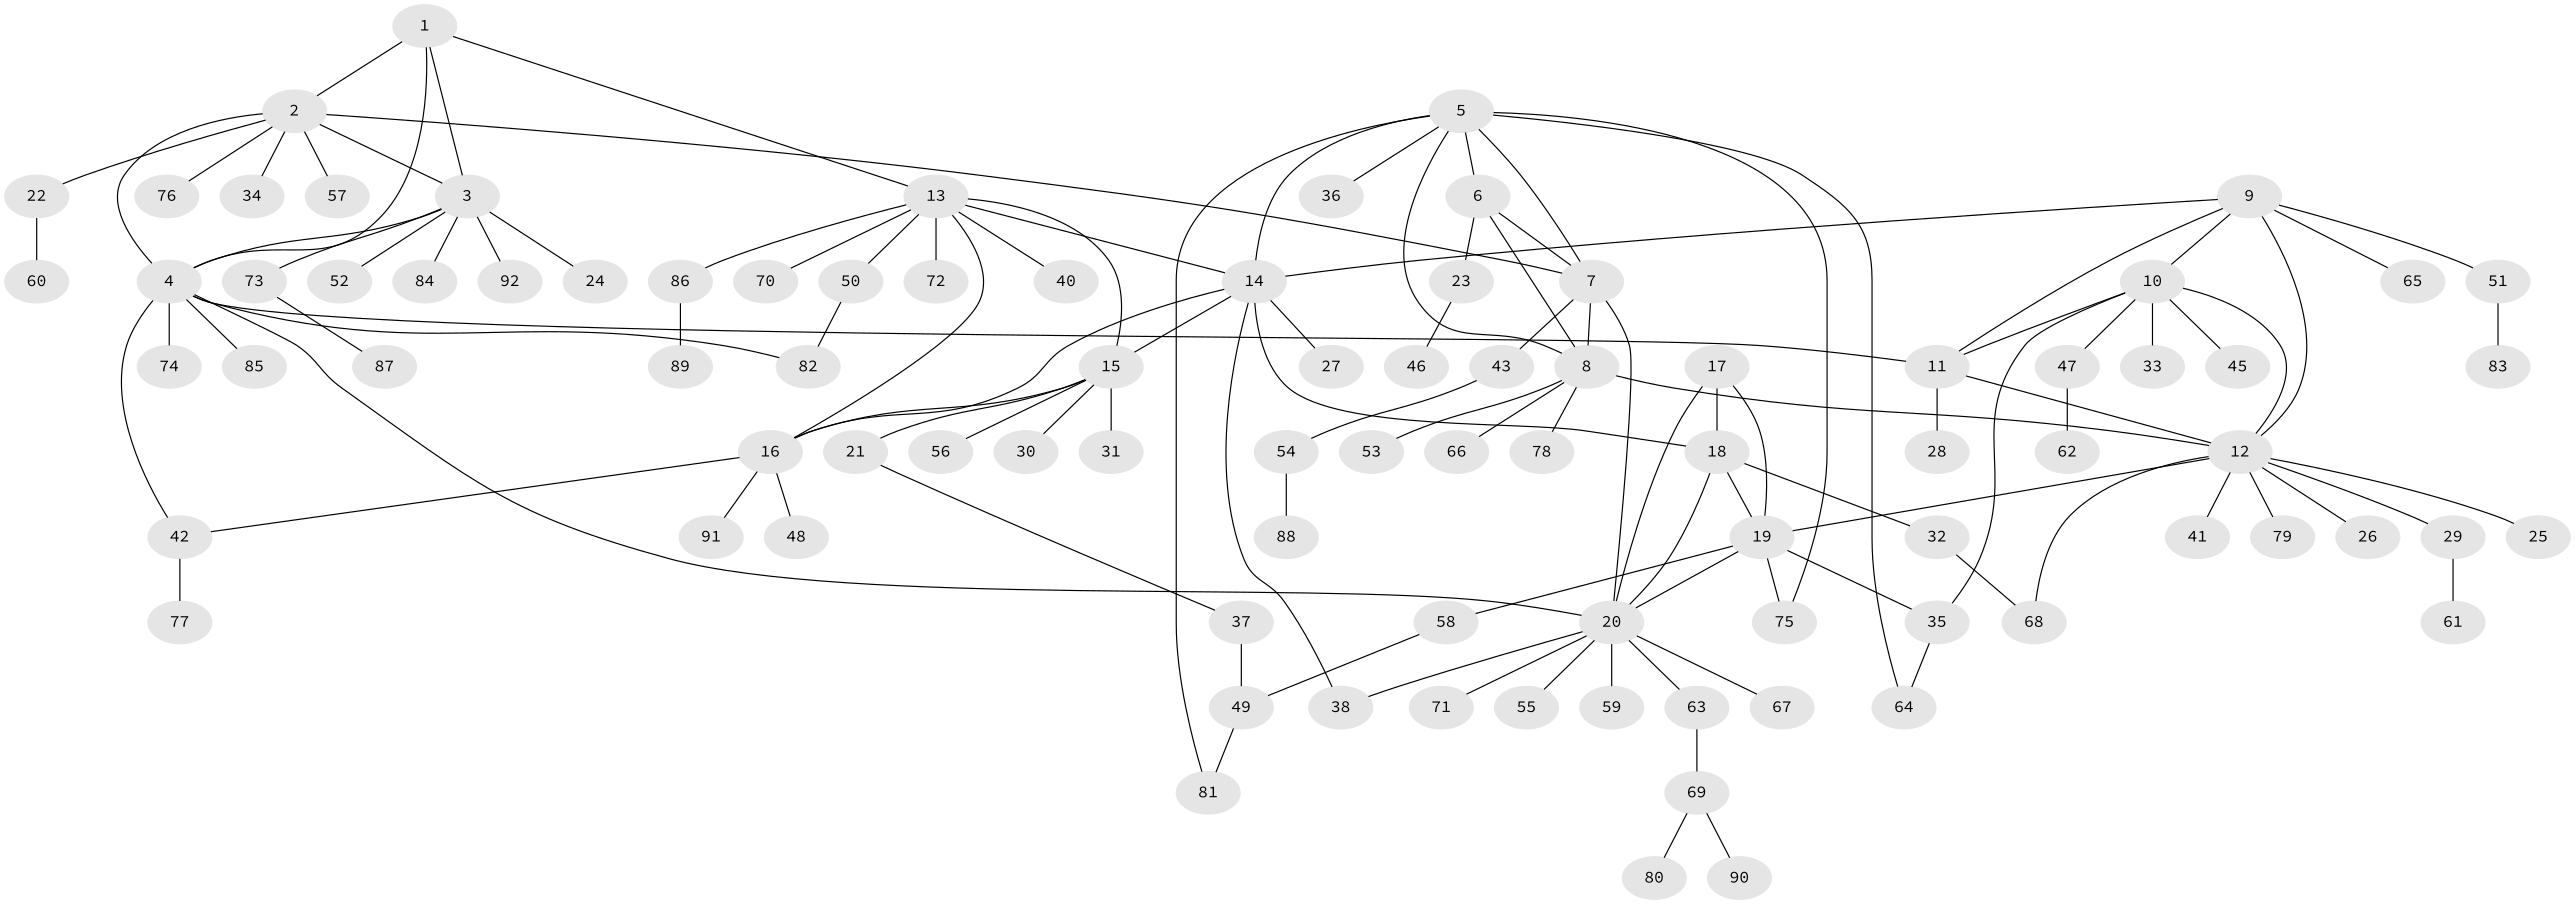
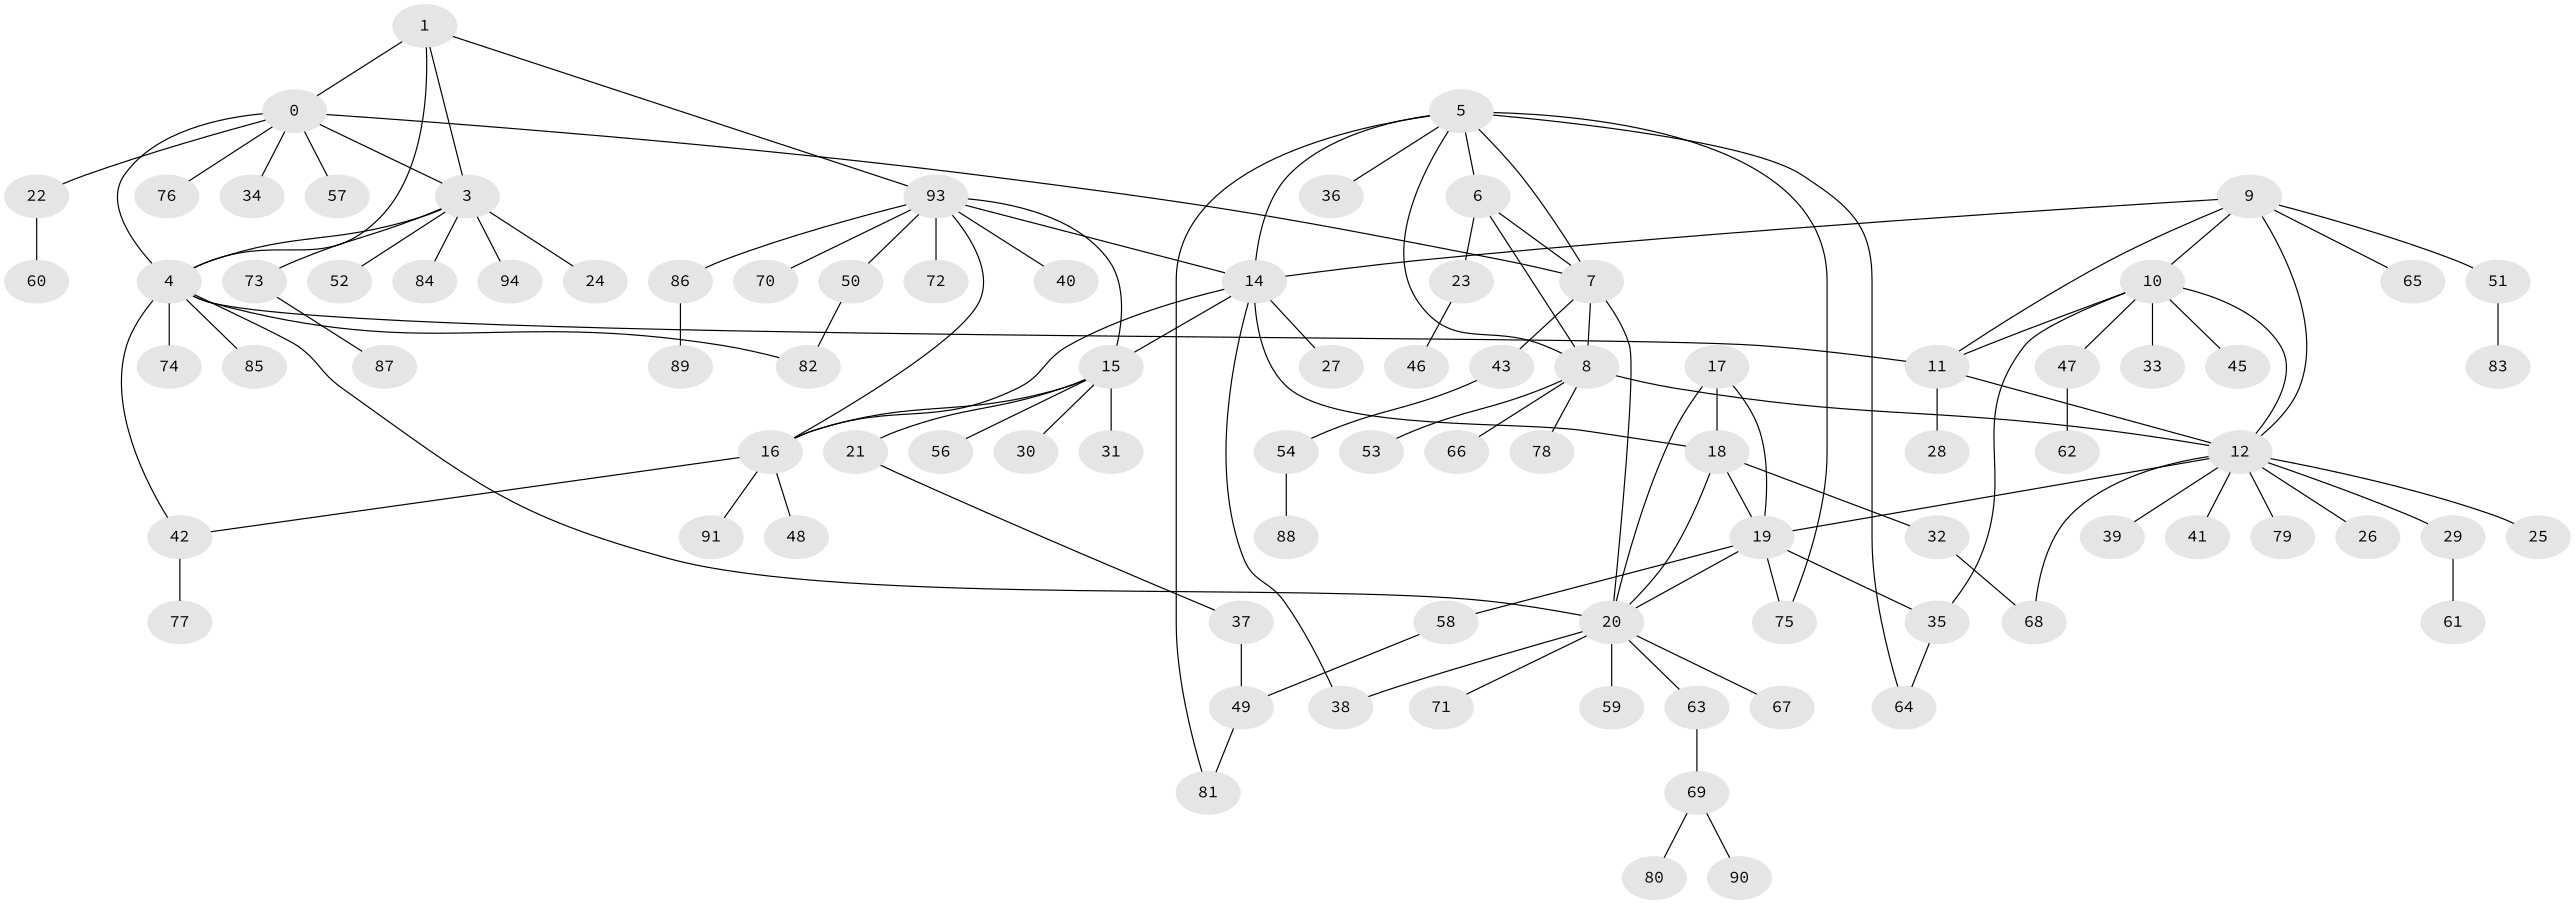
node "2": label "2" -> "0"
node "13": label "13" -> "93"
node "92": label "92" -> "94"
node "39": added
node "55": removed
